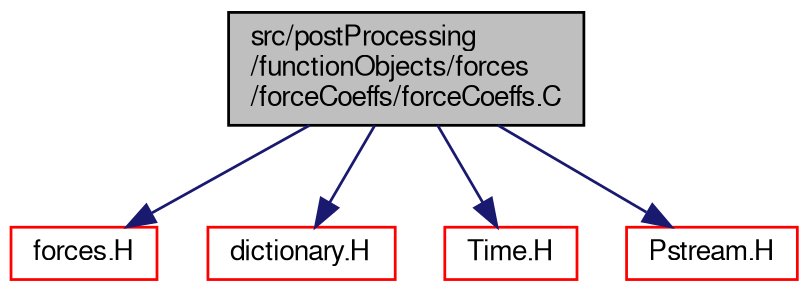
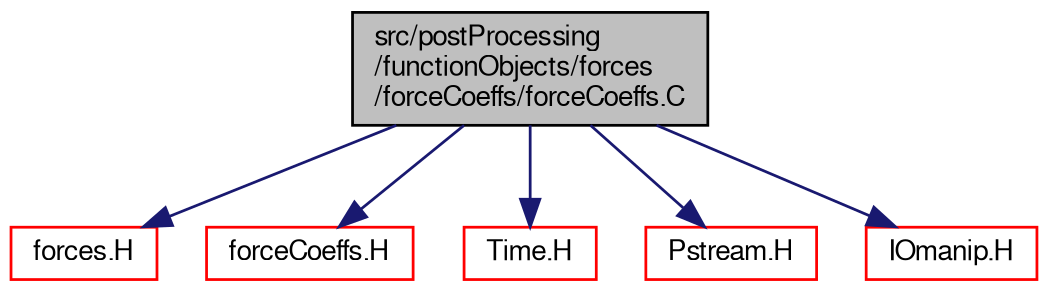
node "dictionary.H": label "dictionary.H" -> "forceCoeffs.H"
node "IOmanip.H": added
